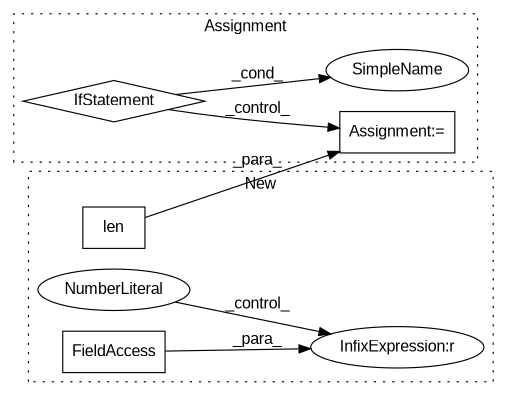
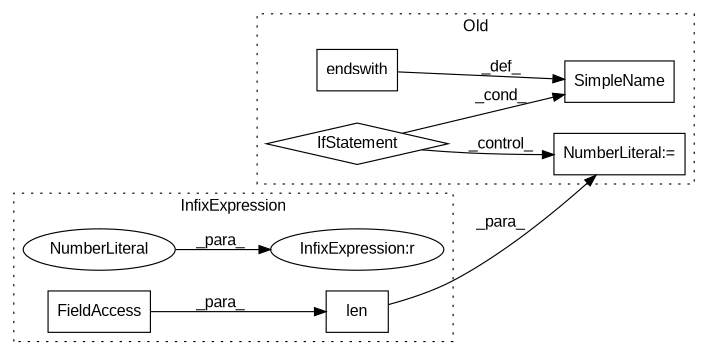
cluster "Assignment": label "Assignment" -> "Old"
node "endswith": added
node "SimpleName": shape ellipse -> box
node "Assignment:=": label "Assignment:=" -> "NumberLiteral:="
cluster "New": label "New" -> "InfixExpression"
edge "NumberLiteral" -> "InfixExpression:r": label "_control_" -> "_para_"
edge "FieldAccess" -> "InfixExpression:r": now "FieldAccess" -> "len"
